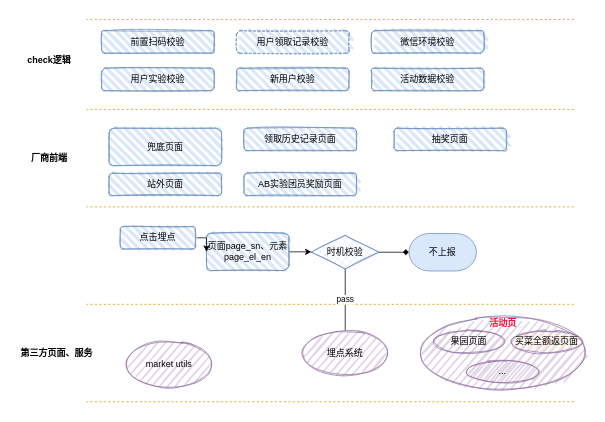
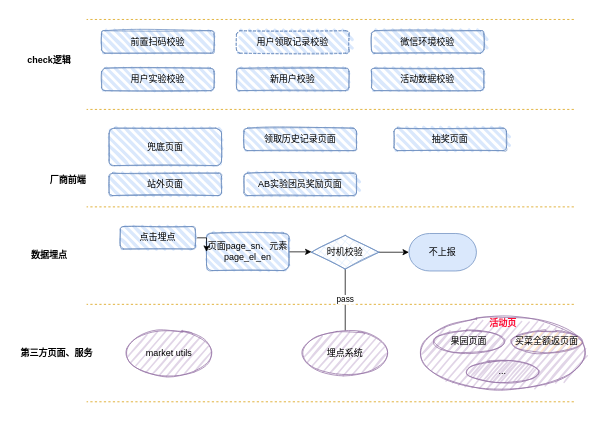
node "厂商前端": moved (49, 158) -> (68, 180)
edge "时机校验" -> "不上报": arrowhead diamond -> classic
node "数据埋点": added
node "market utils": moved (169, 364) -> (169, 353)
